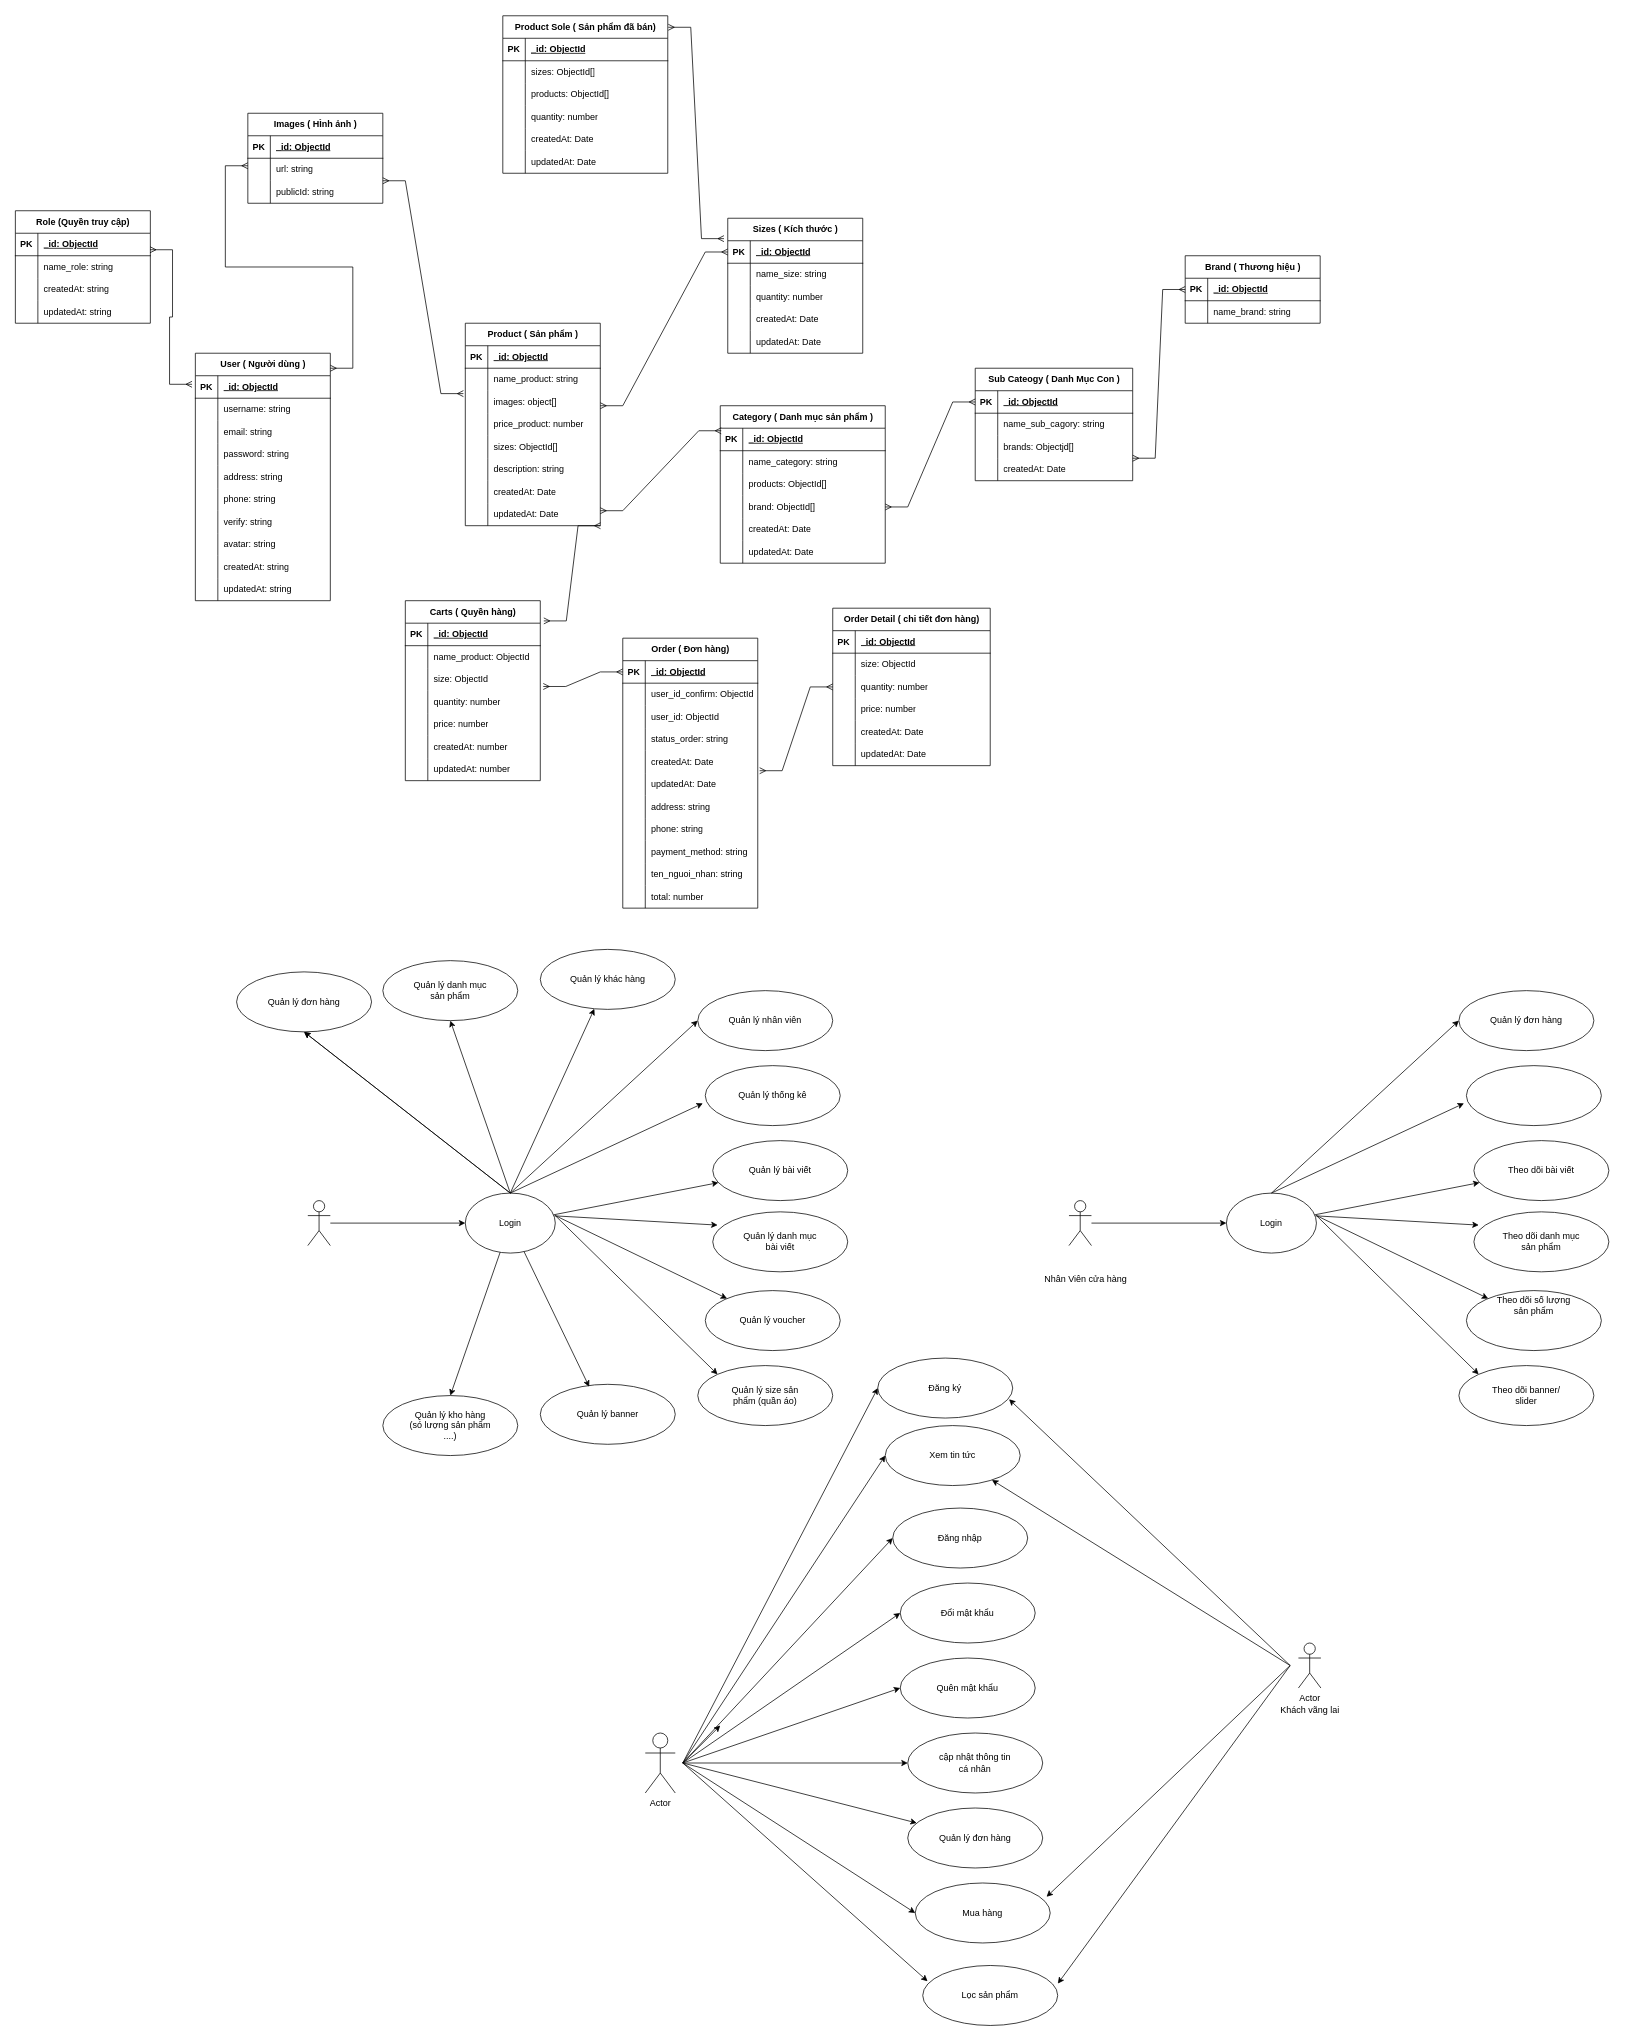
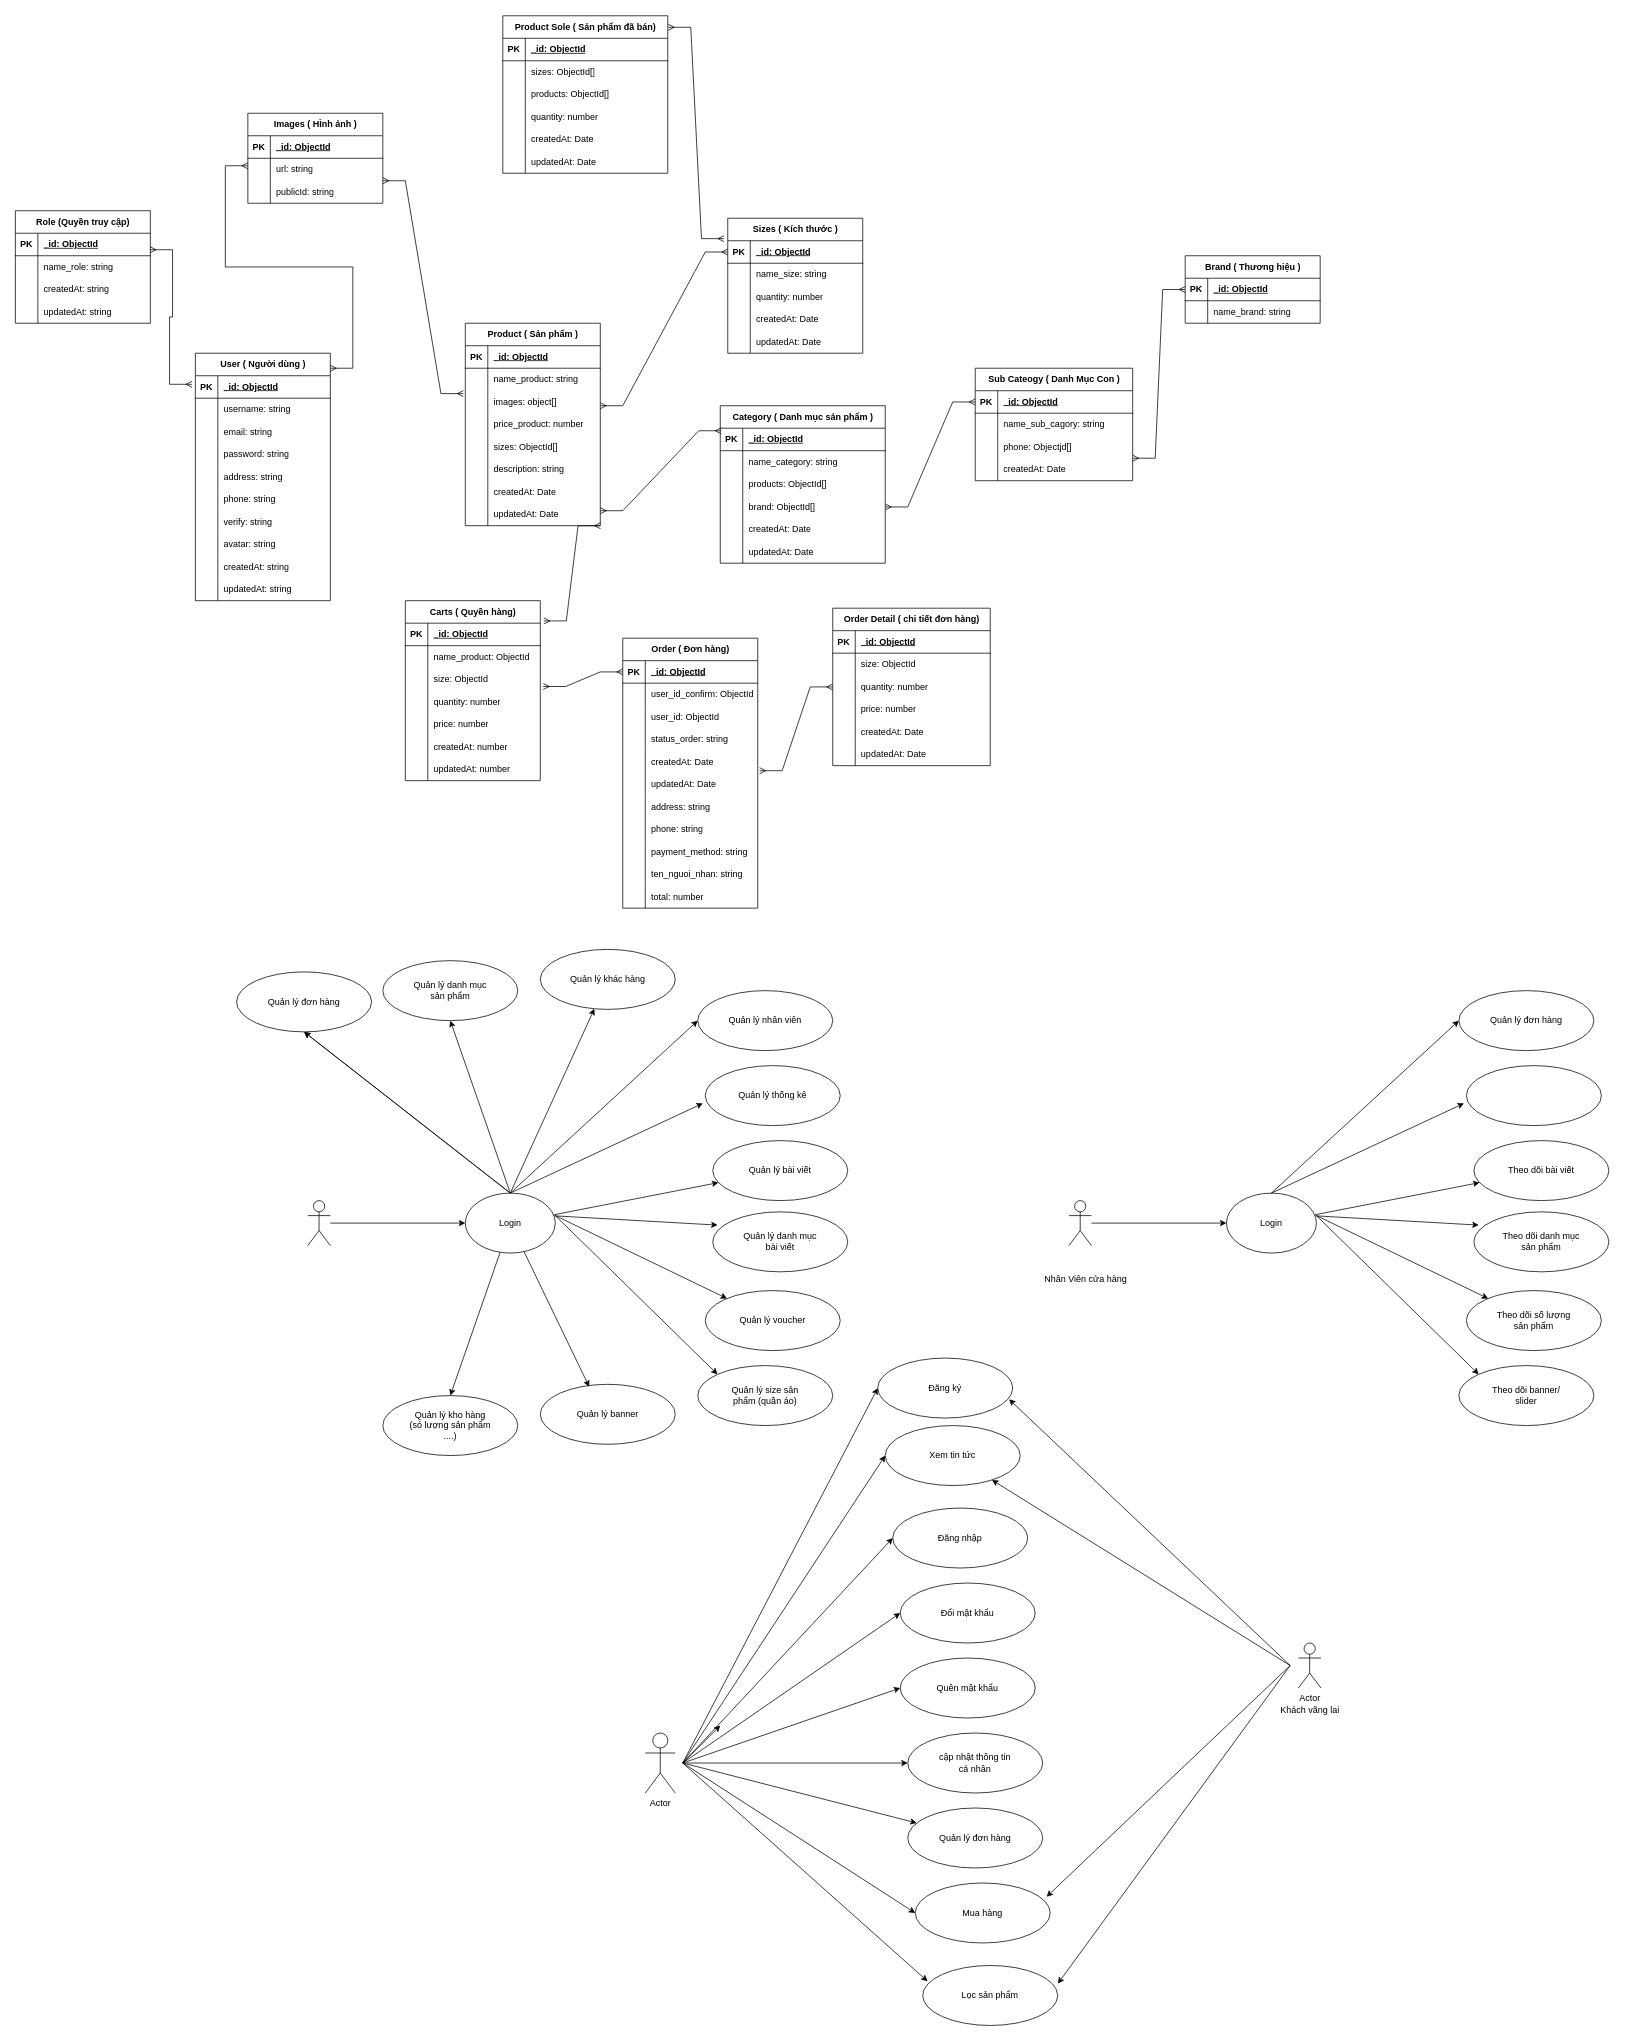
node "brands: Objectjd[]": label "brands: Objectjd[]" -> "phone: Objectjd[]"
node "Theo dõi số lượng sản phẩm": moved (1534, 1305) -> (1534, 1320)
